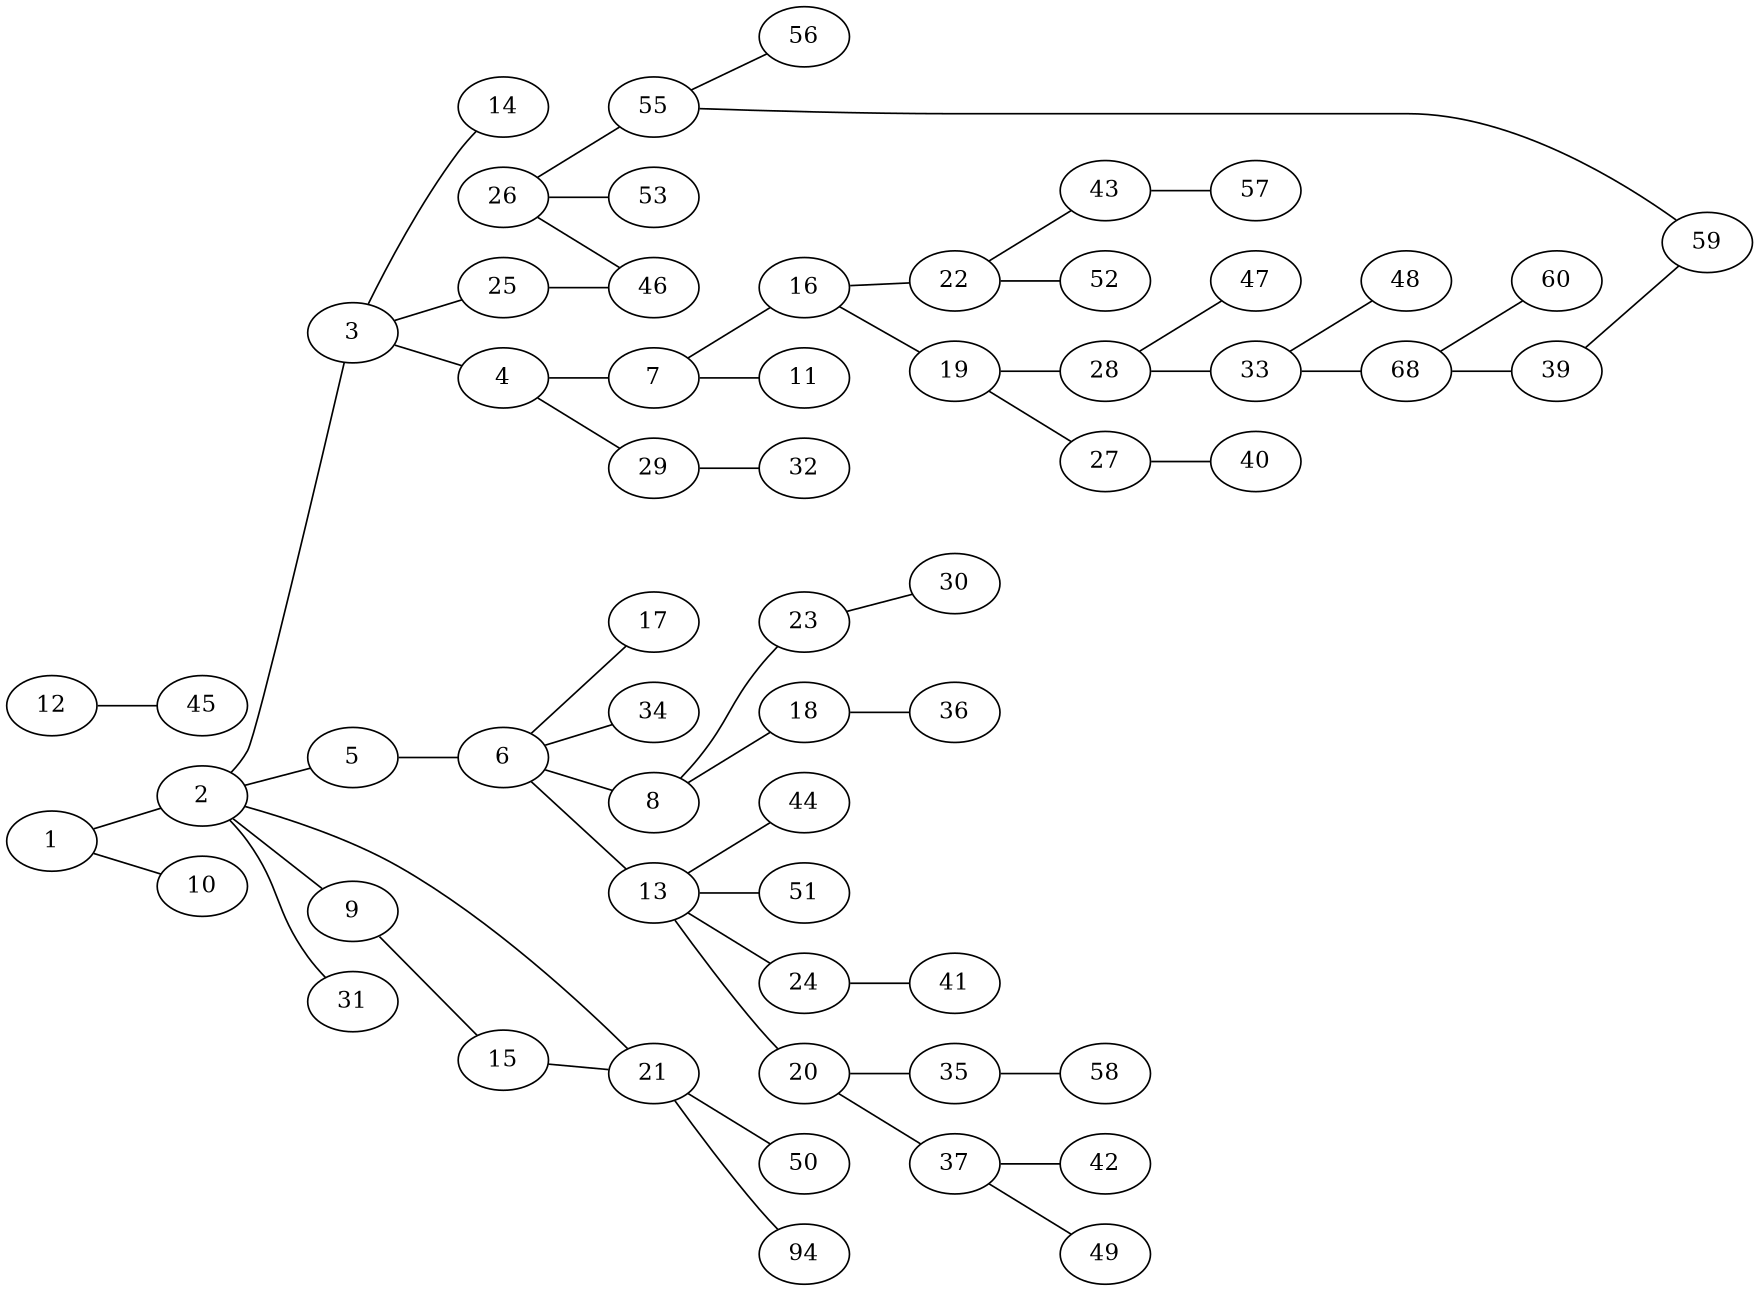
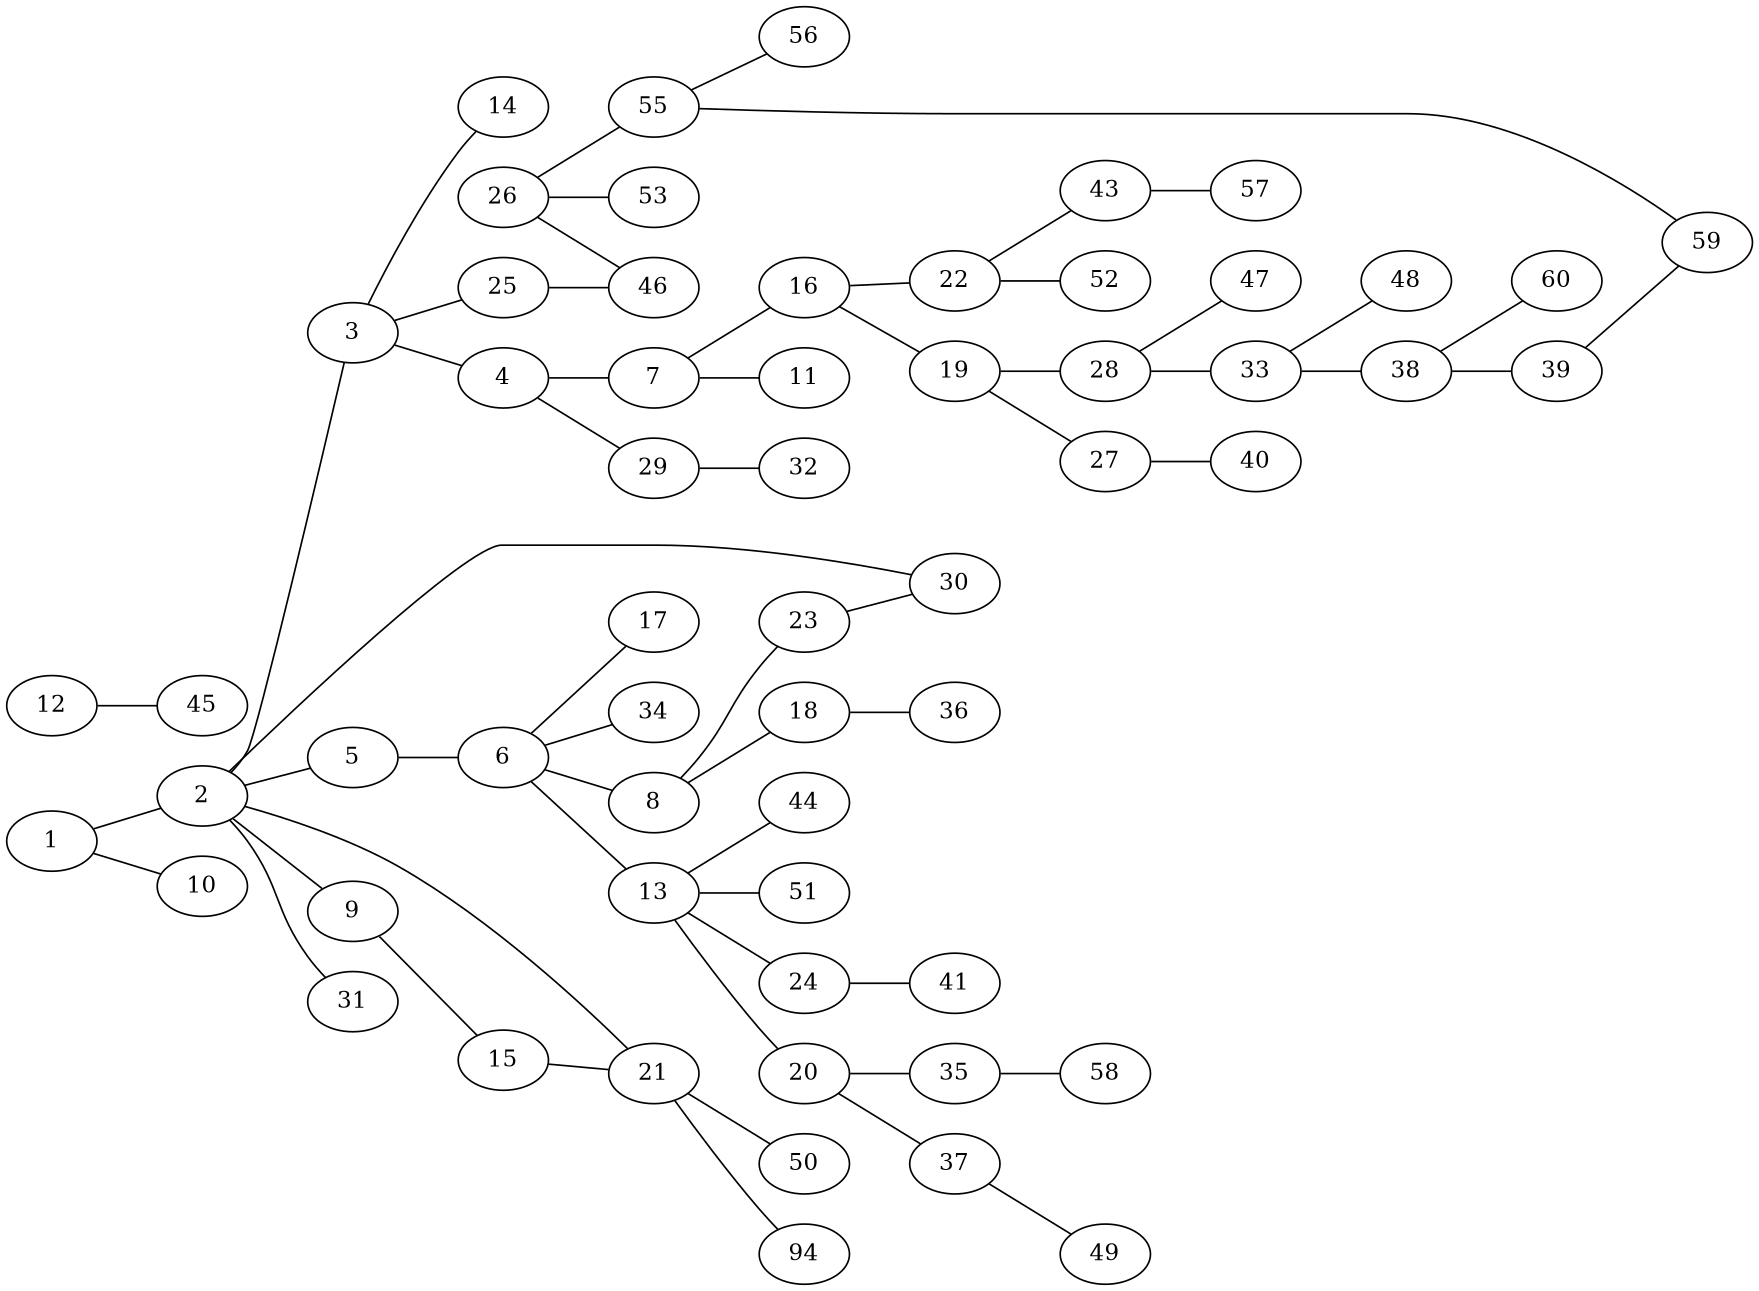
node "68": label "68" -> "38"
edge "30" -- "2": added
node "42": removed
